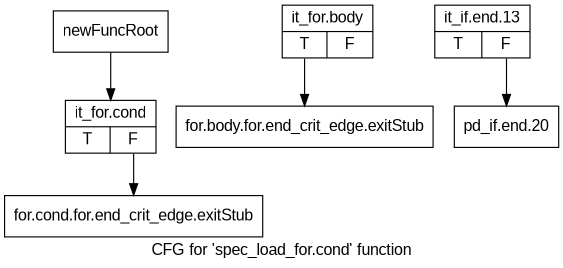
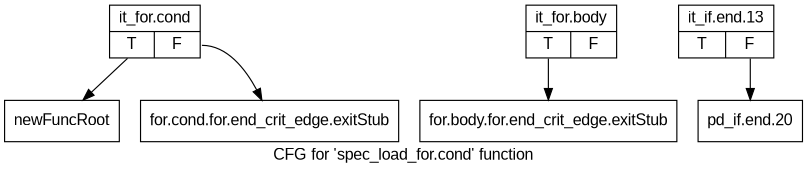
edge "newFuncRoot" -> "it_for.cond": reversed
